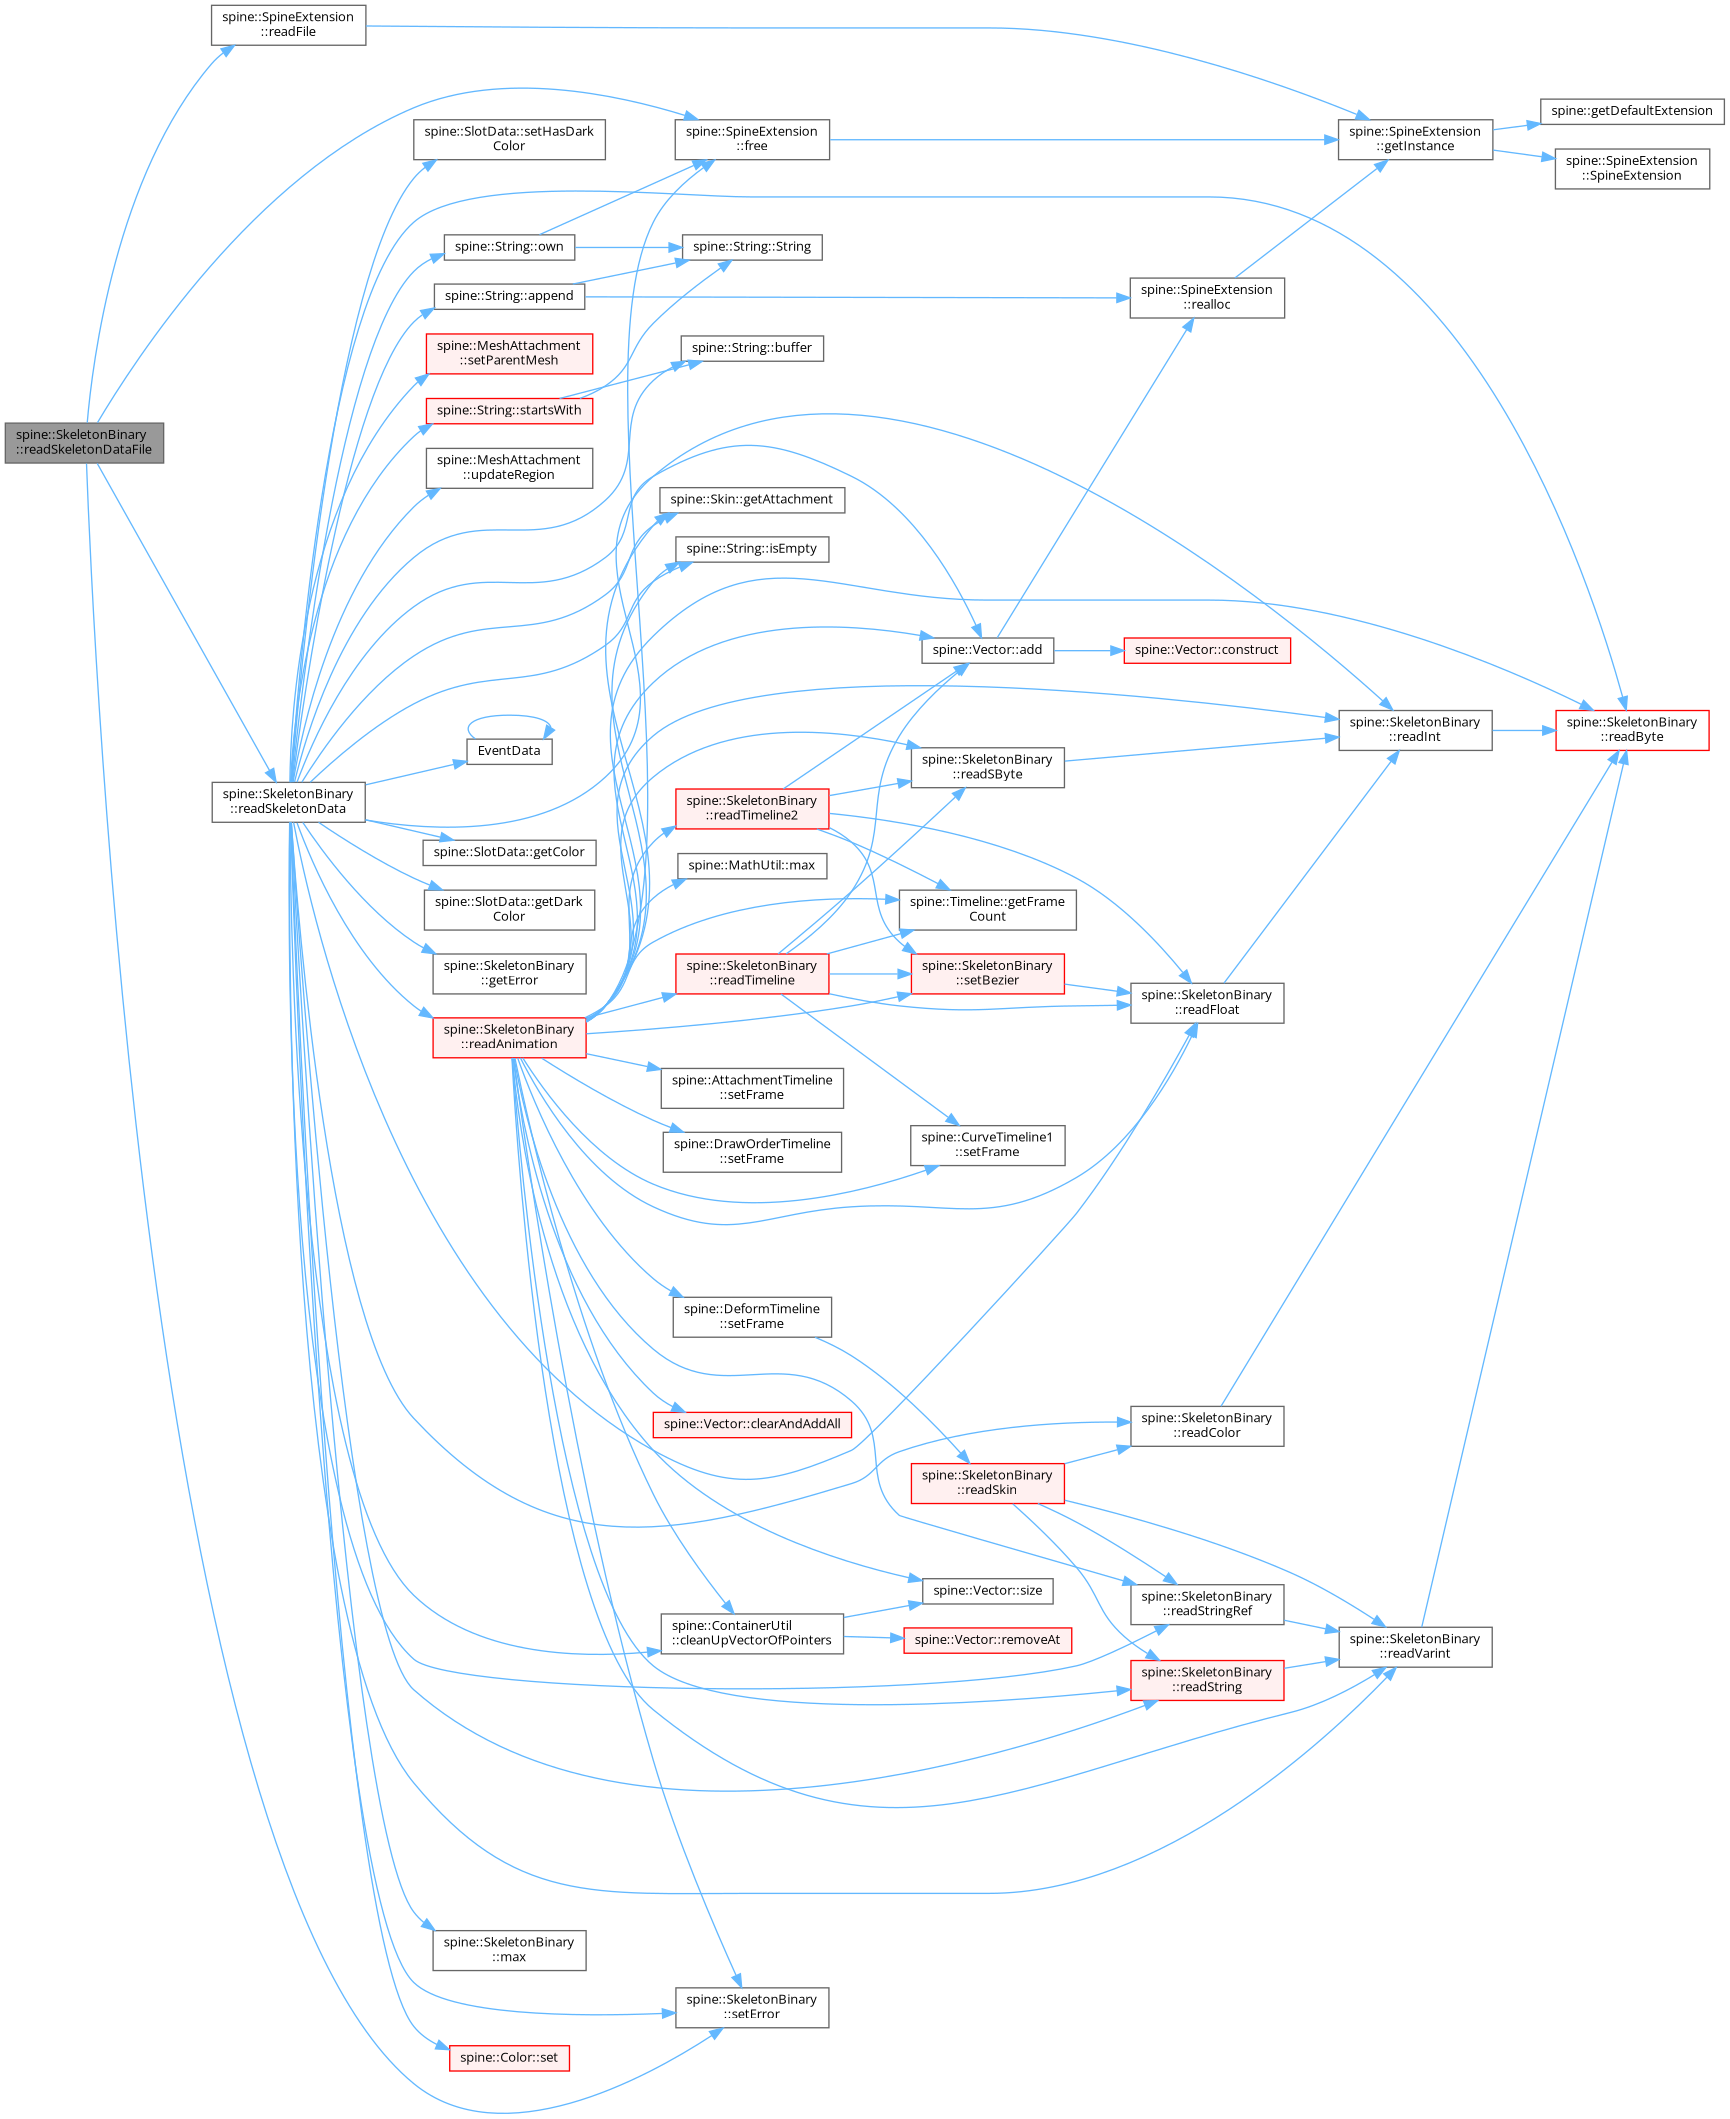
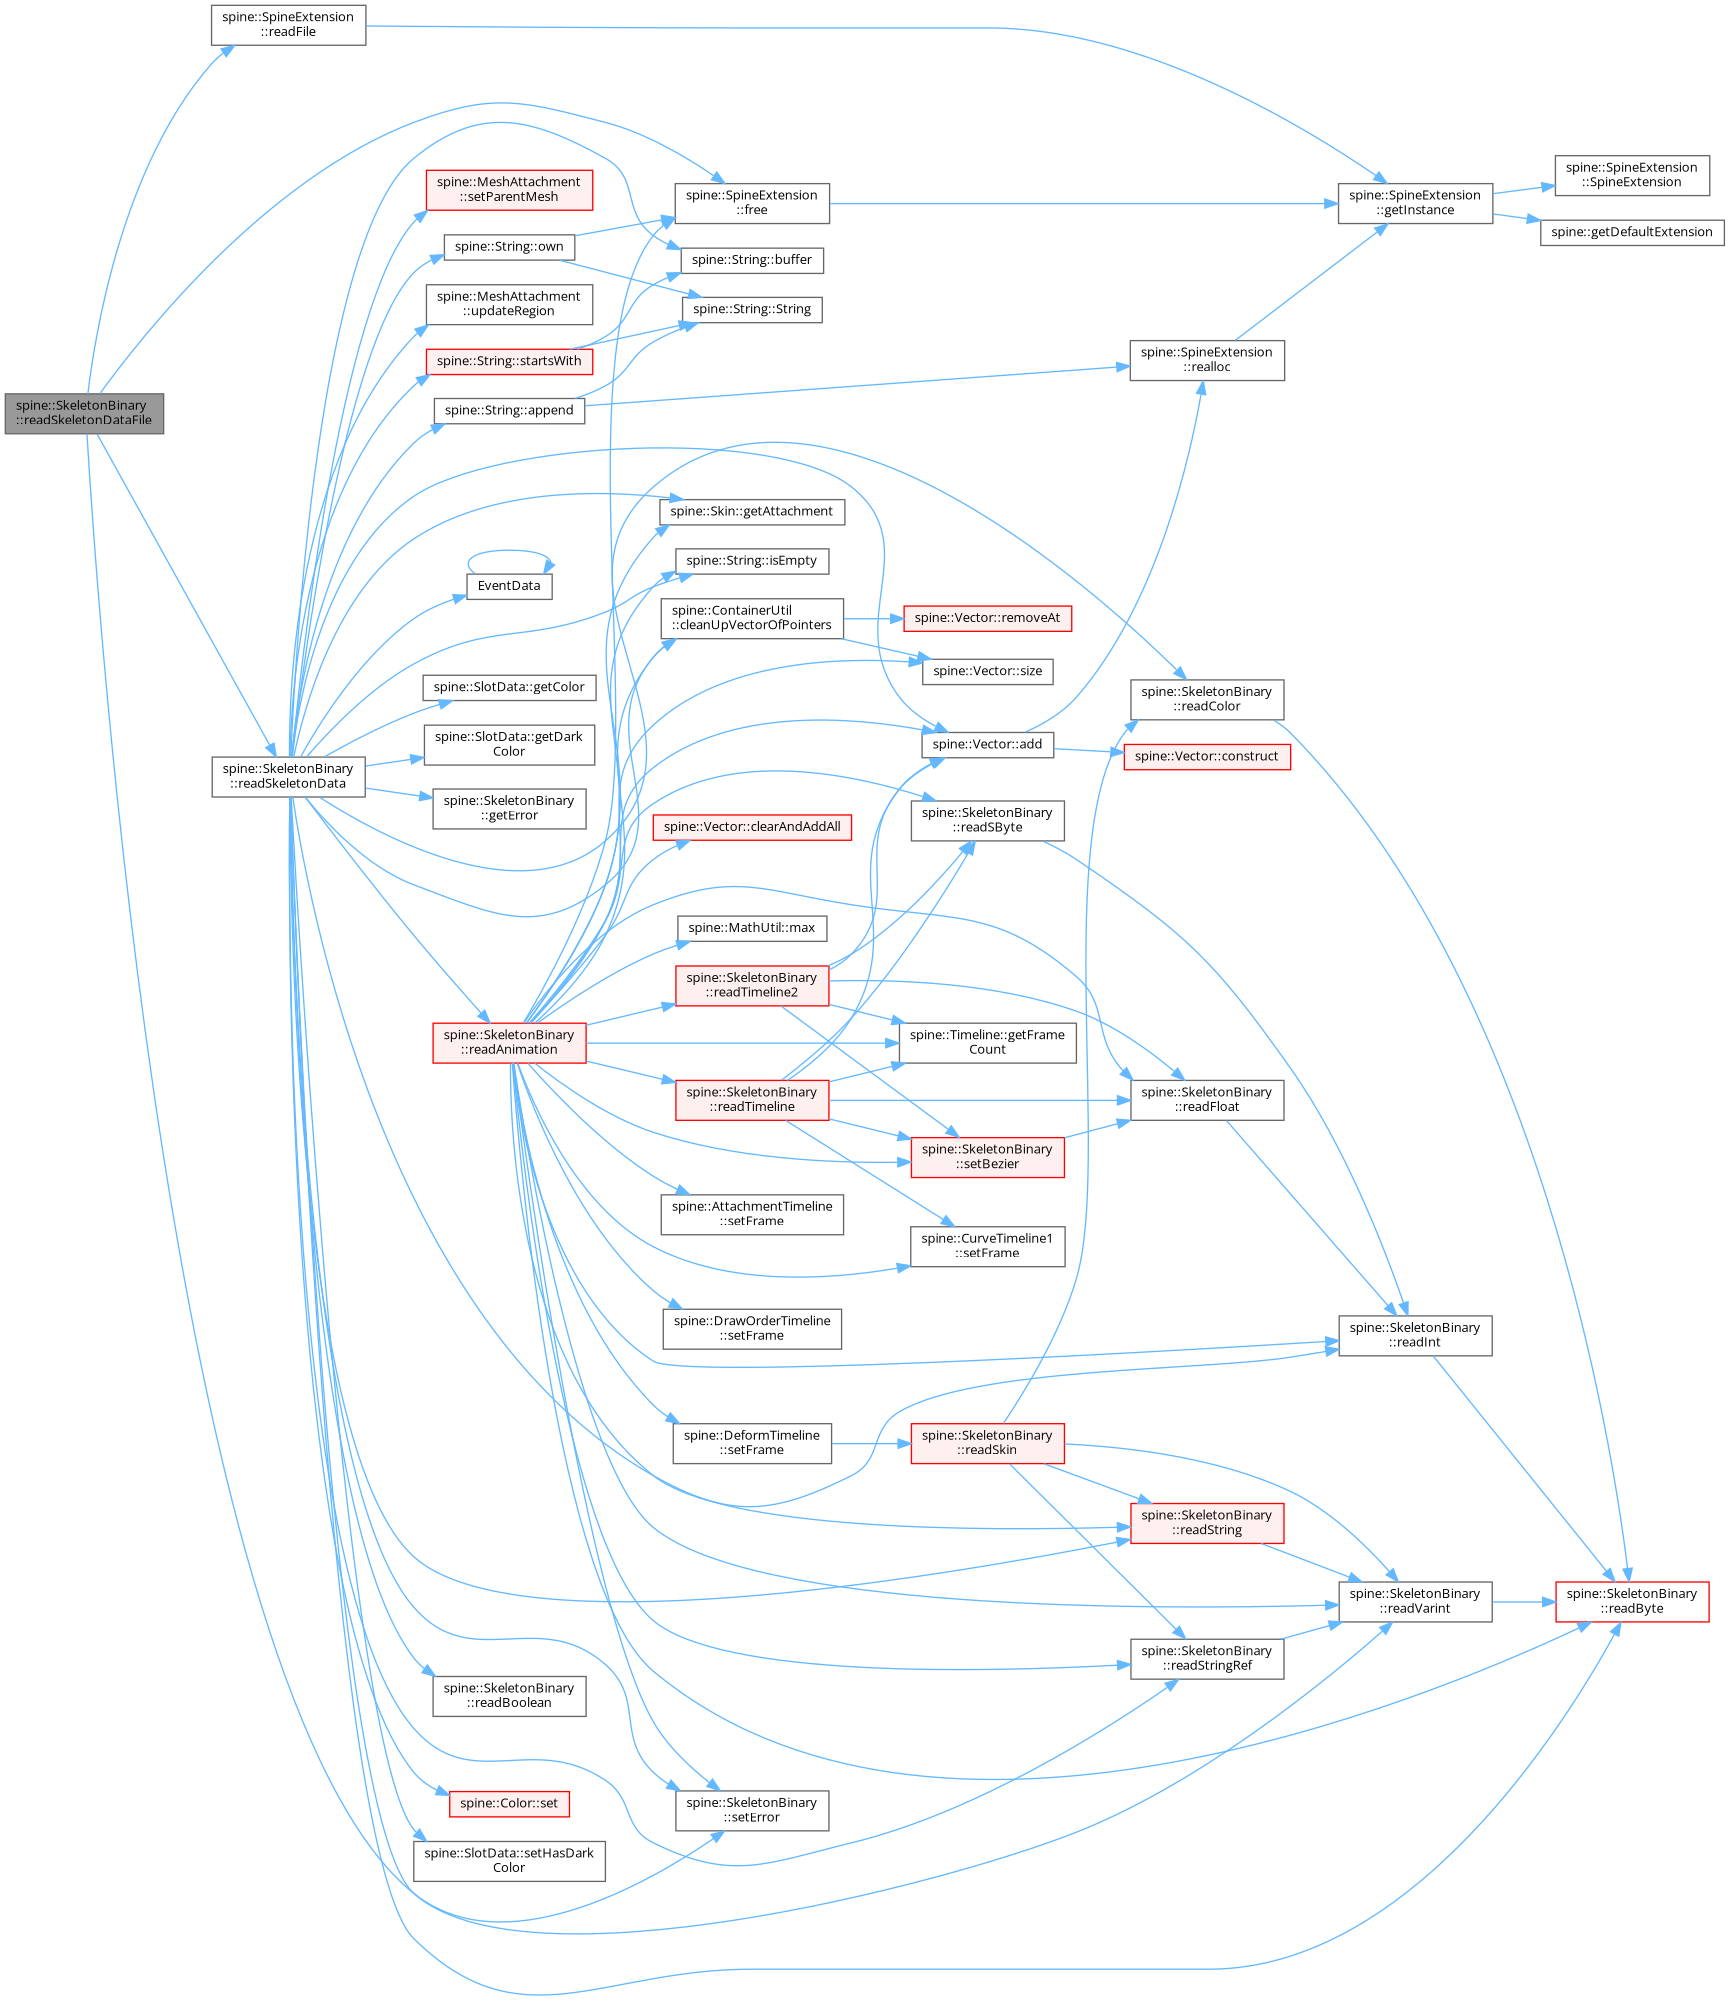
edge "spine::SkeletonBinary ::readSkeletonData" -> "spine::SkeletonBinary ::readFloat": removed
node "spine::SkeletonBinary ::max": label "spine::SkeletonBinary ::max" -> "spine::SkeletonBinary ::readBoolean"
